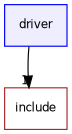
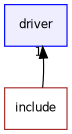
edge "driver" -> "include": reversed
